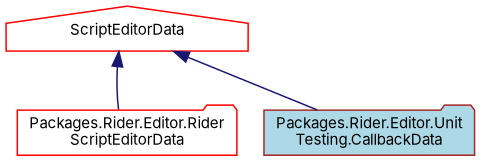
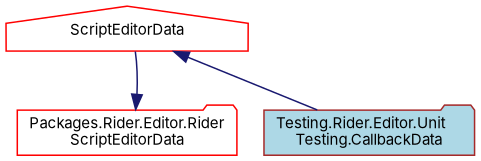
edge "Packages.Rider.Editor.Rider ScriptEditorData" -> "ScriptEditorData": reversed
node "Packages.Rider.Editor.Unit Testing.CallbackData": label "Packages.Rider.Editor.Unit Testing.CallbackData" -> "Testing.Rider.Editor.Unit Testing.CallbackData"
